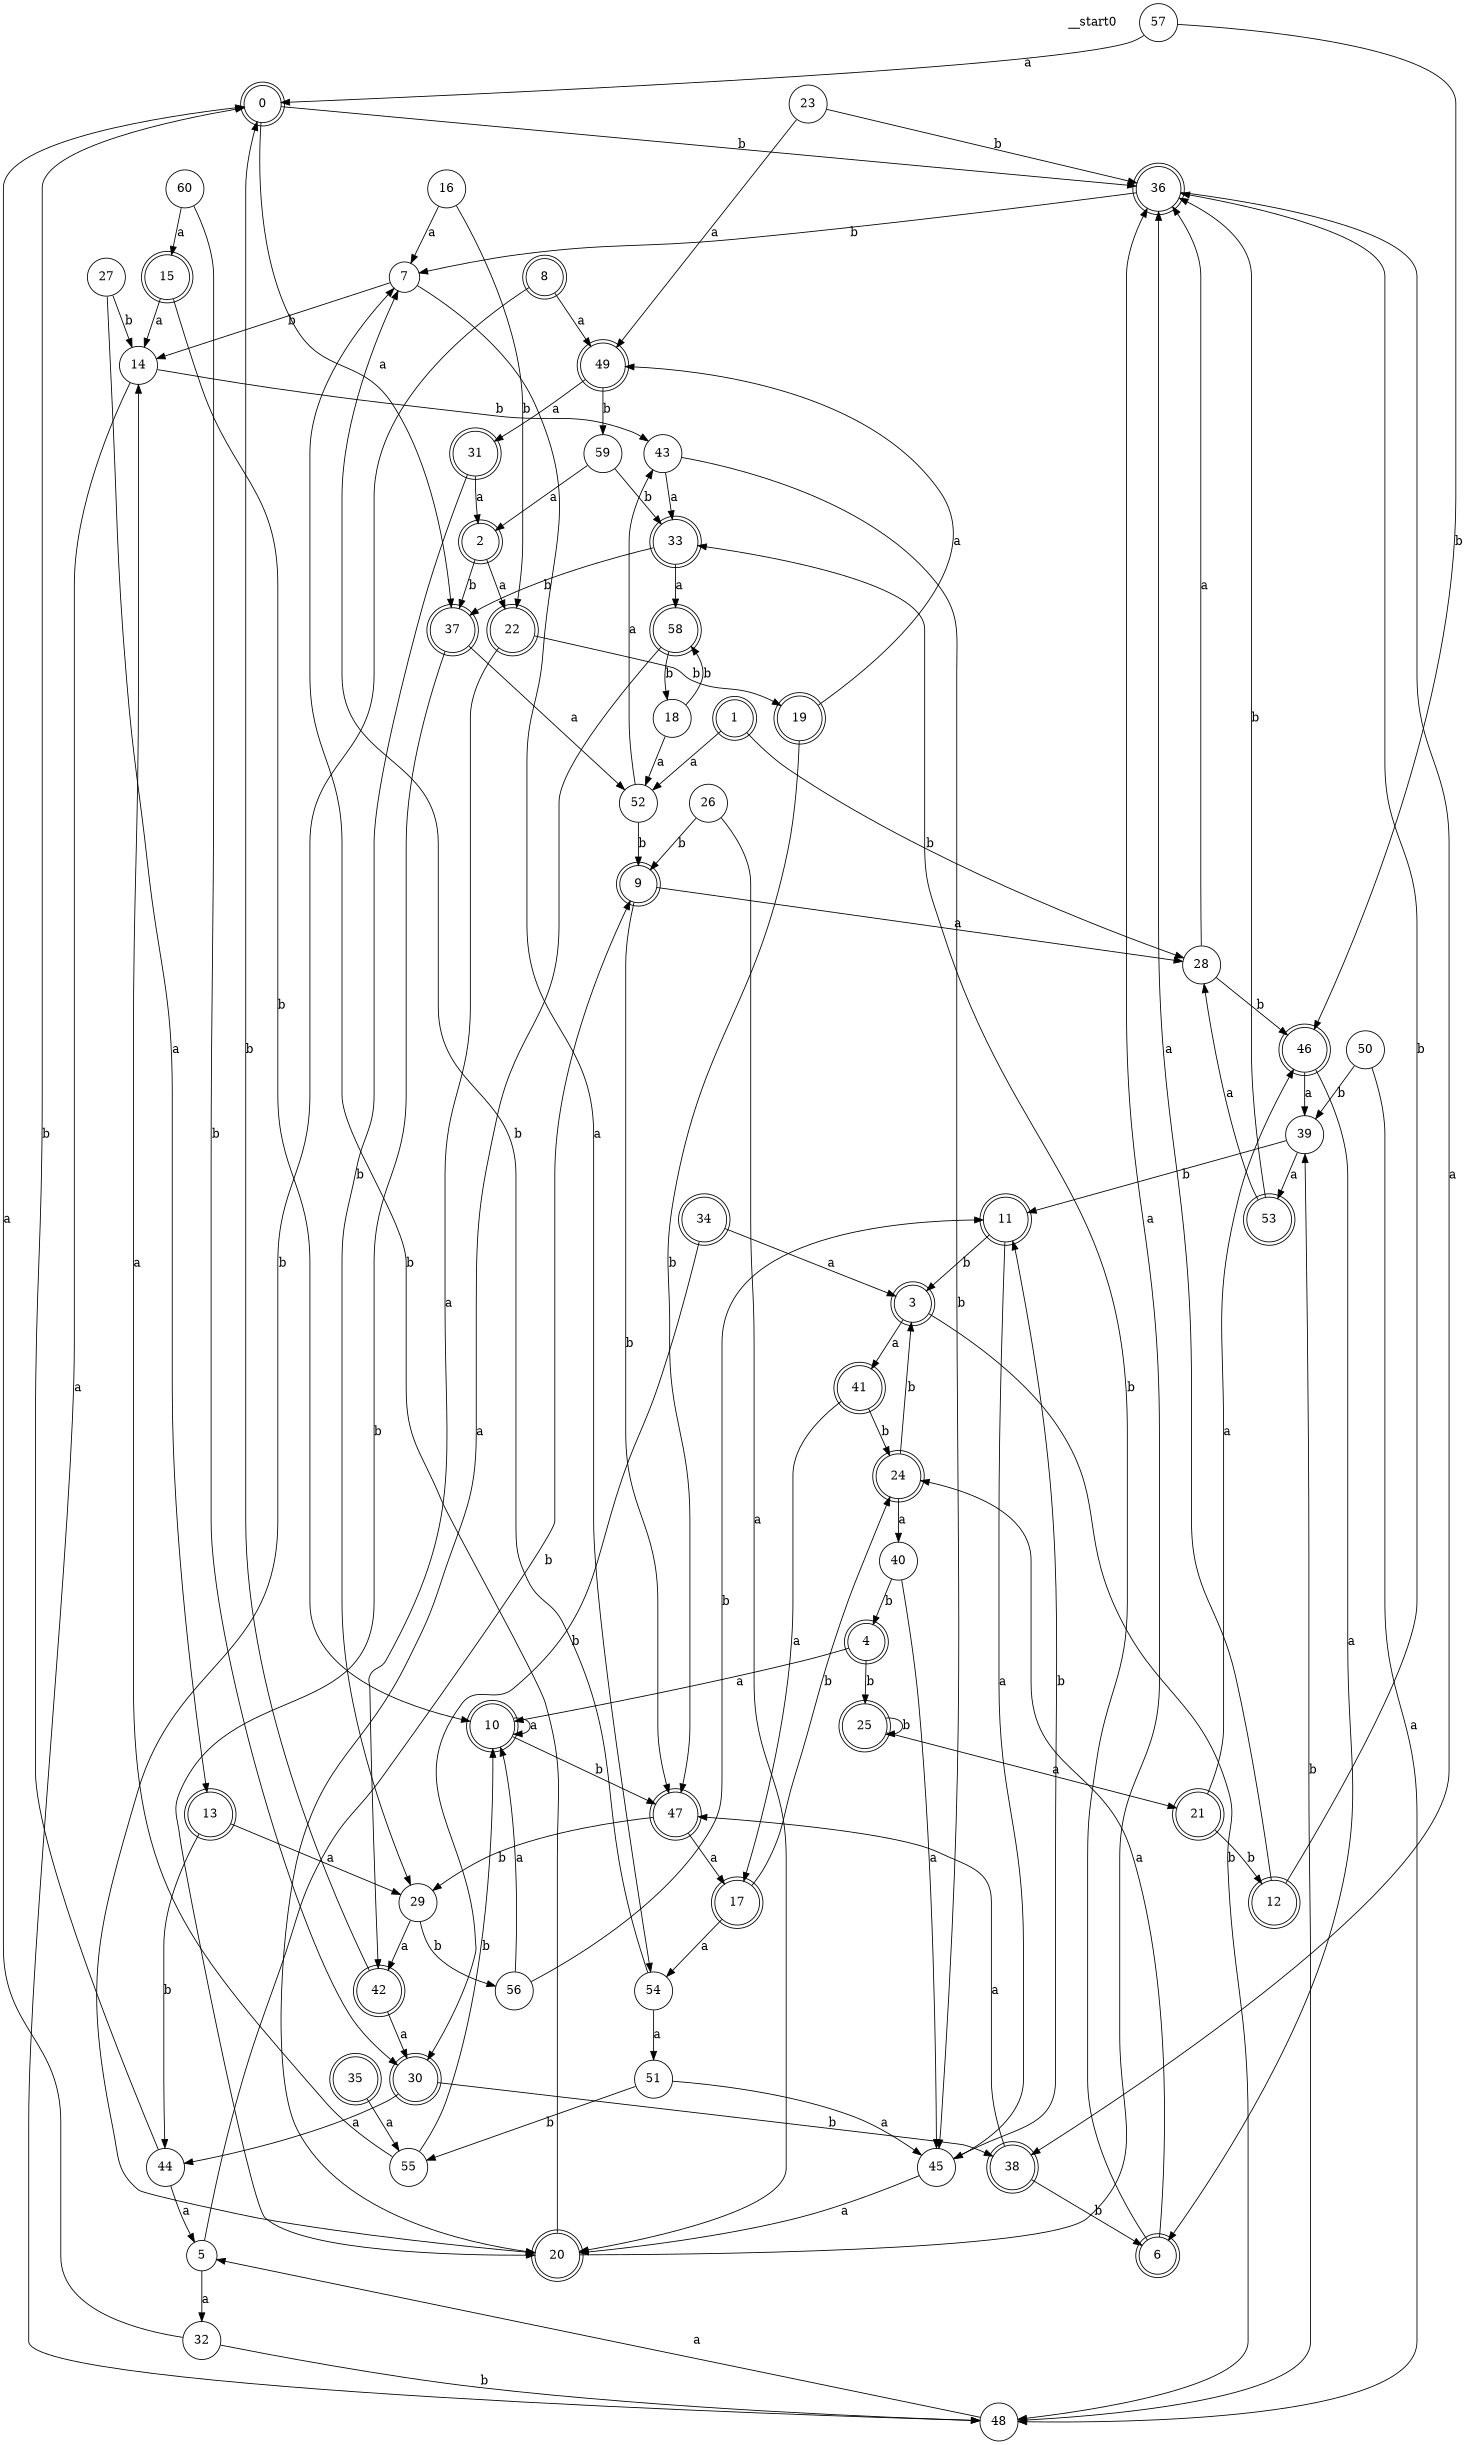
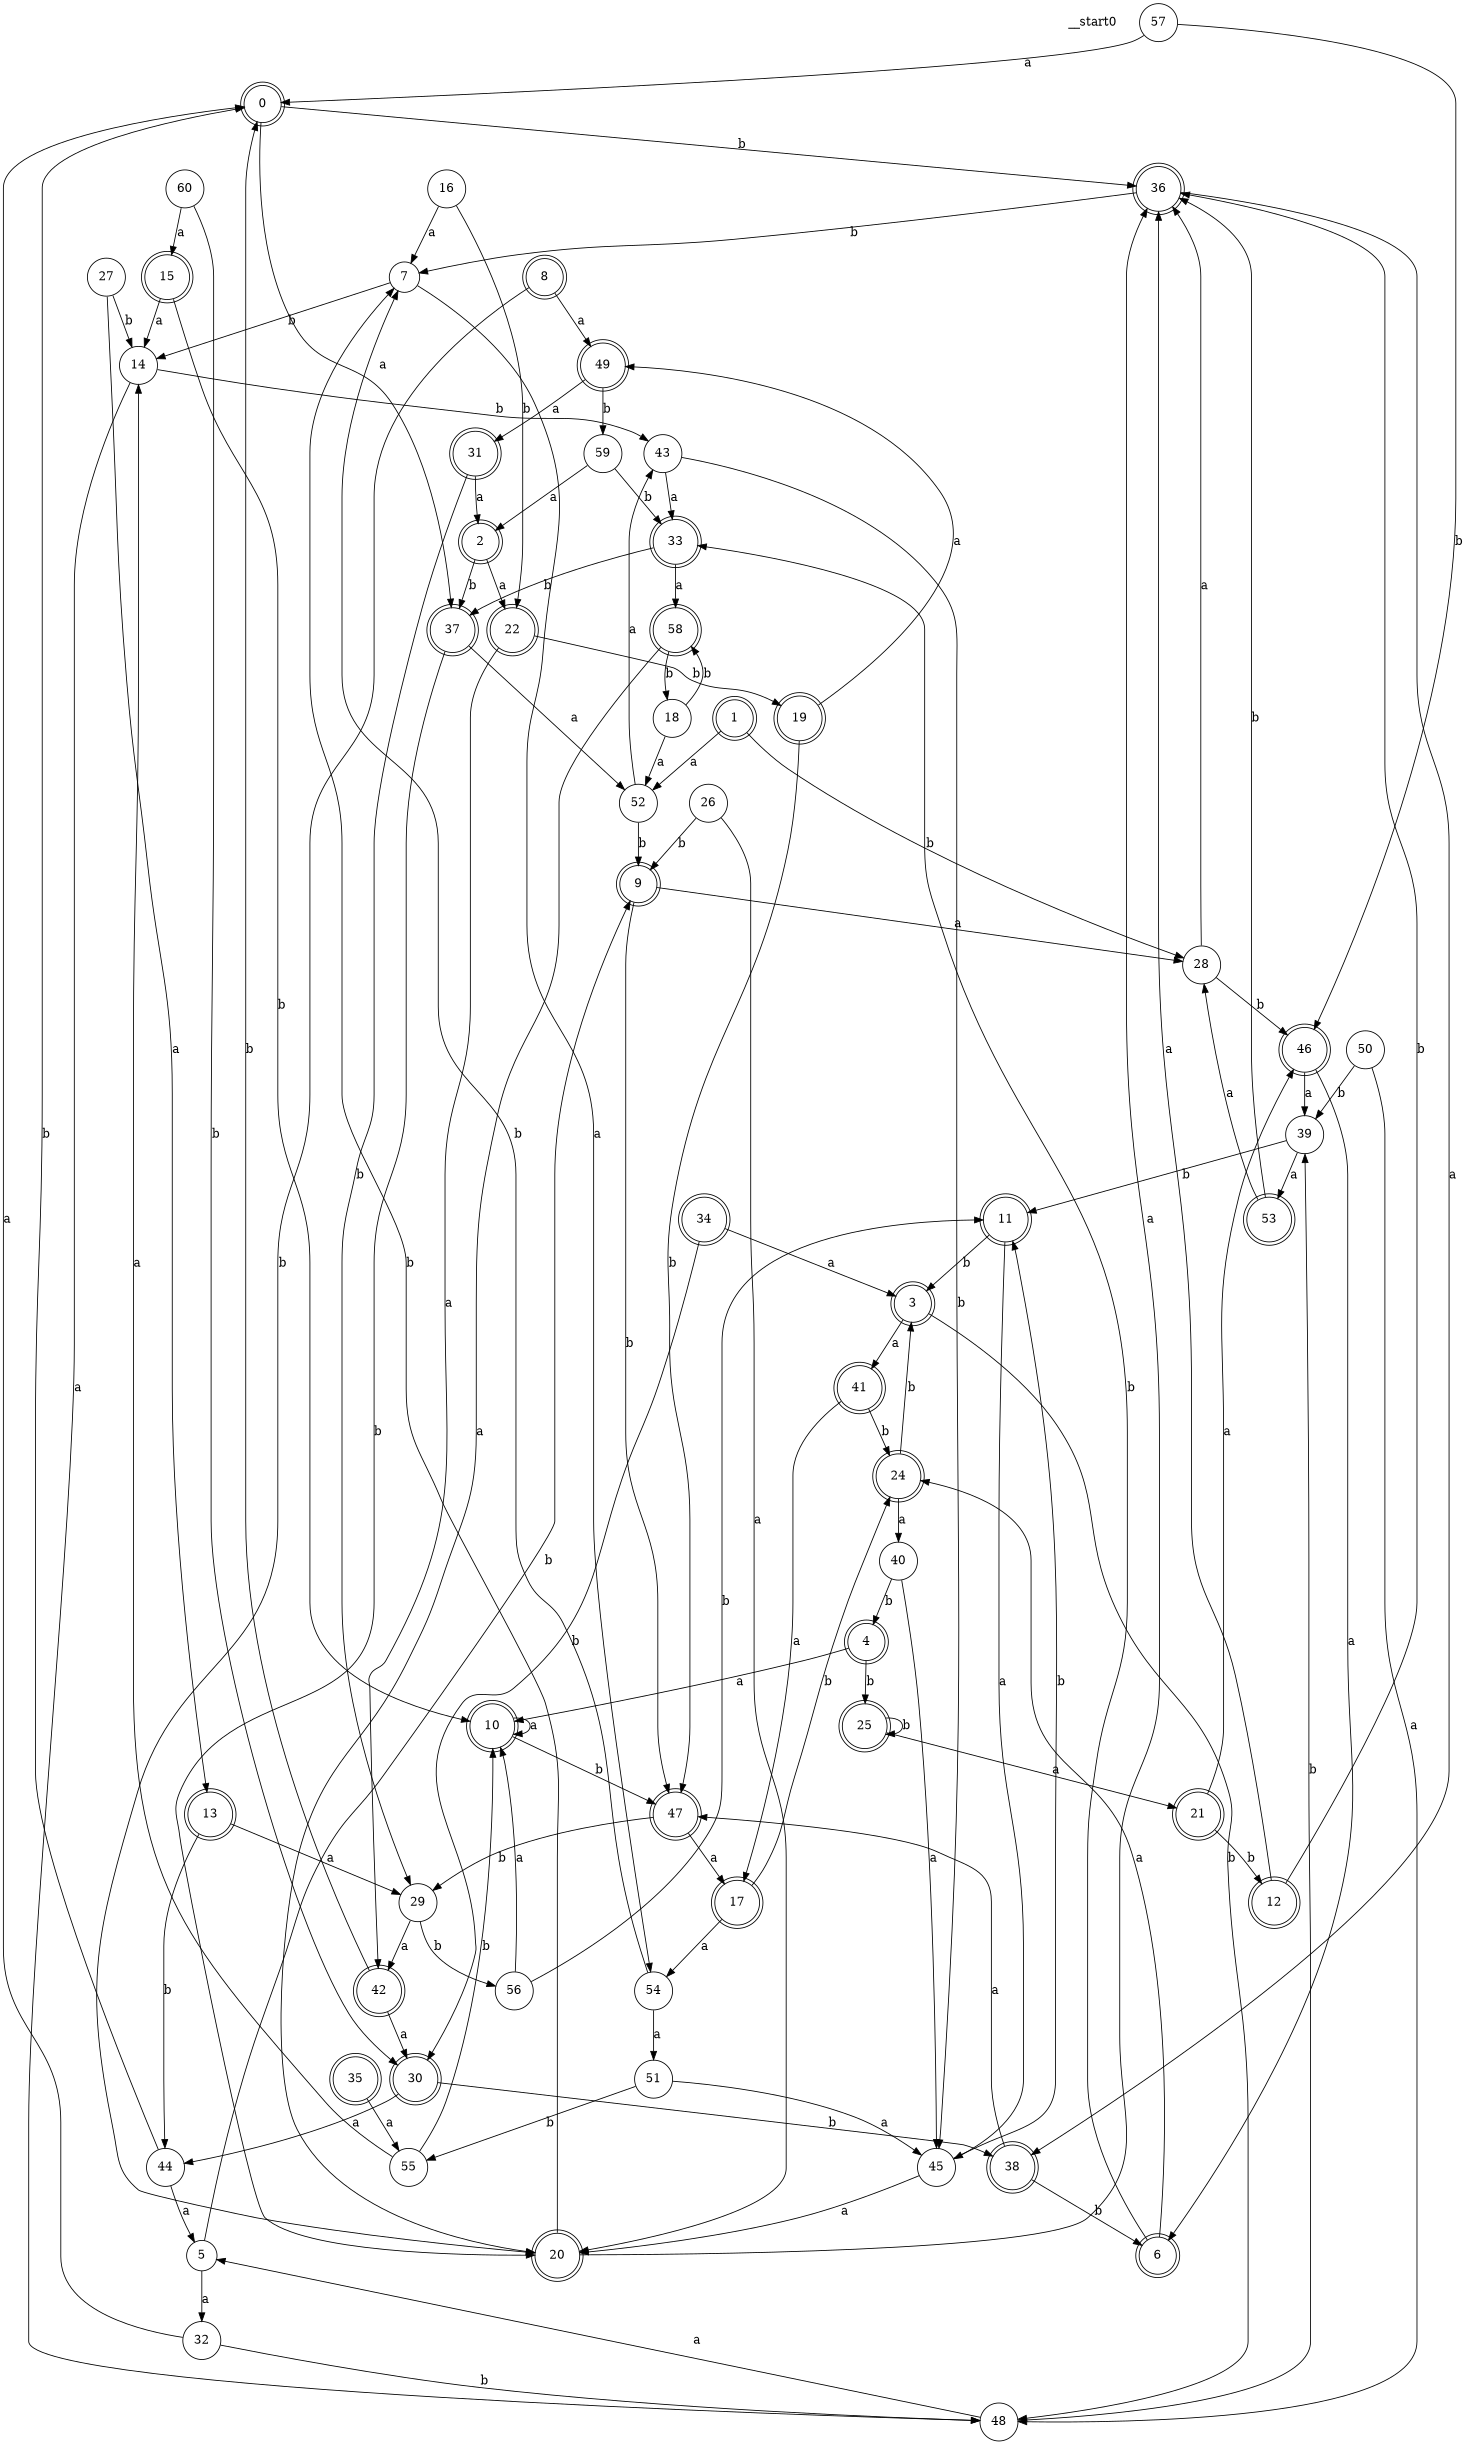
node "23": removed
